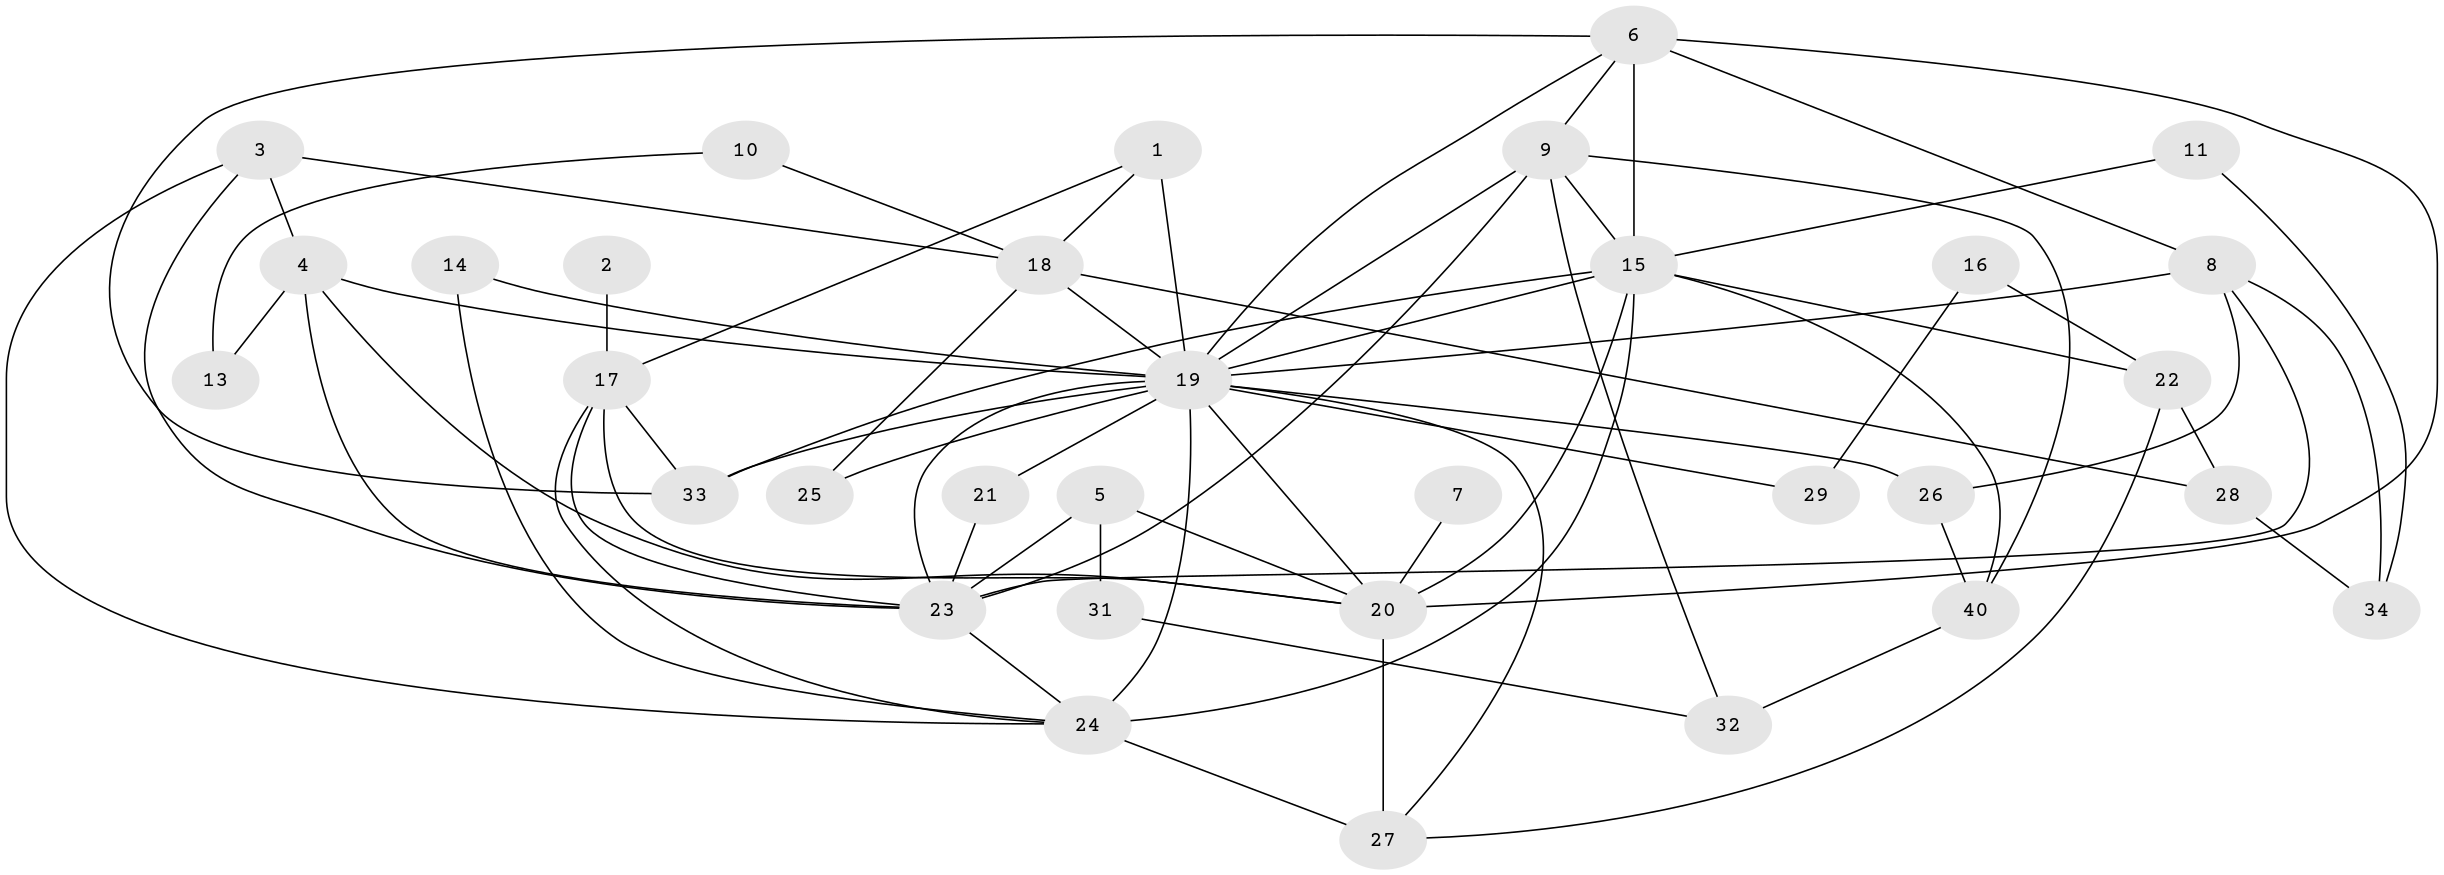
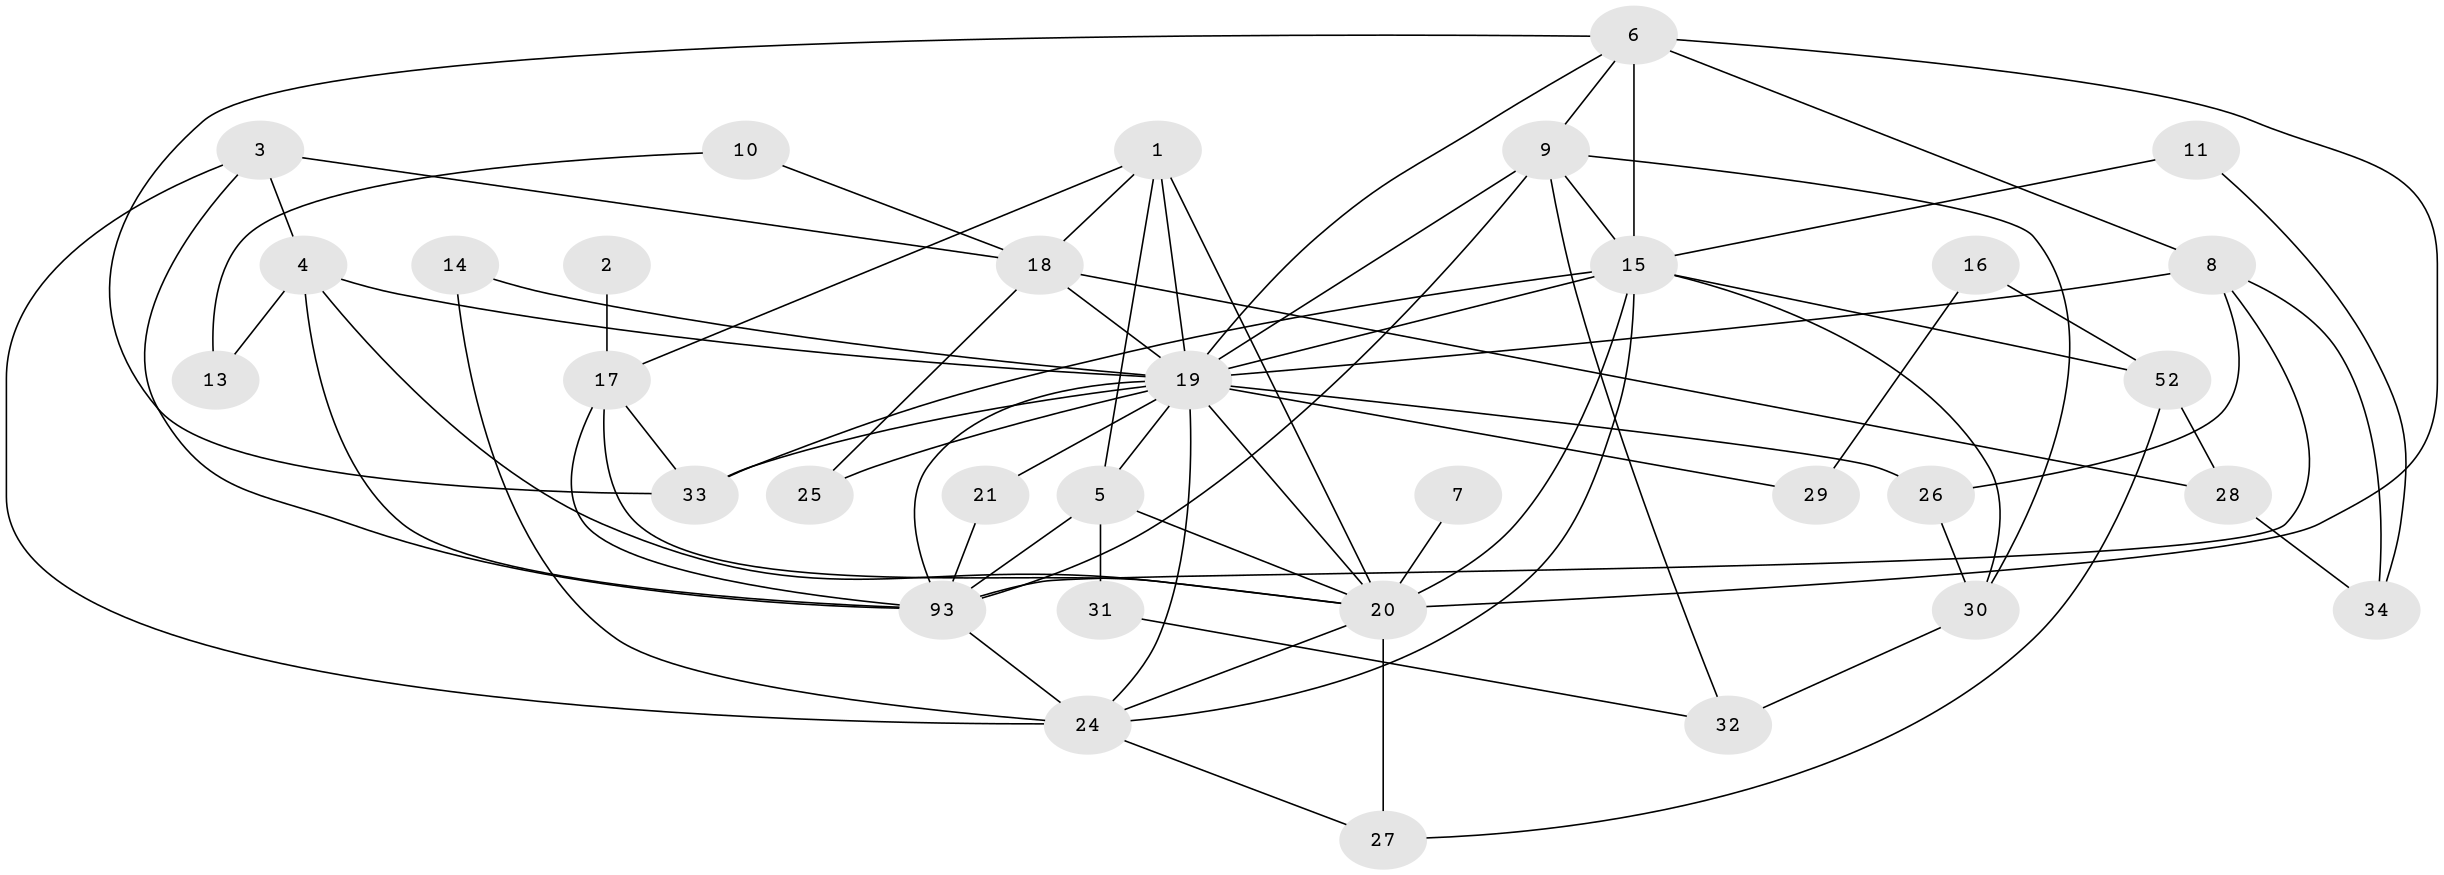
edge "1" -- "5": added
edge "1" -- "20": added
node "22": label "22" -> "52"
edge "19" -- "27": now "19" -- "5"
node "23": label "23" -> "93"
node "40": label "40" -> "30"
edge "17" -- "24": now "20" -- "24"
